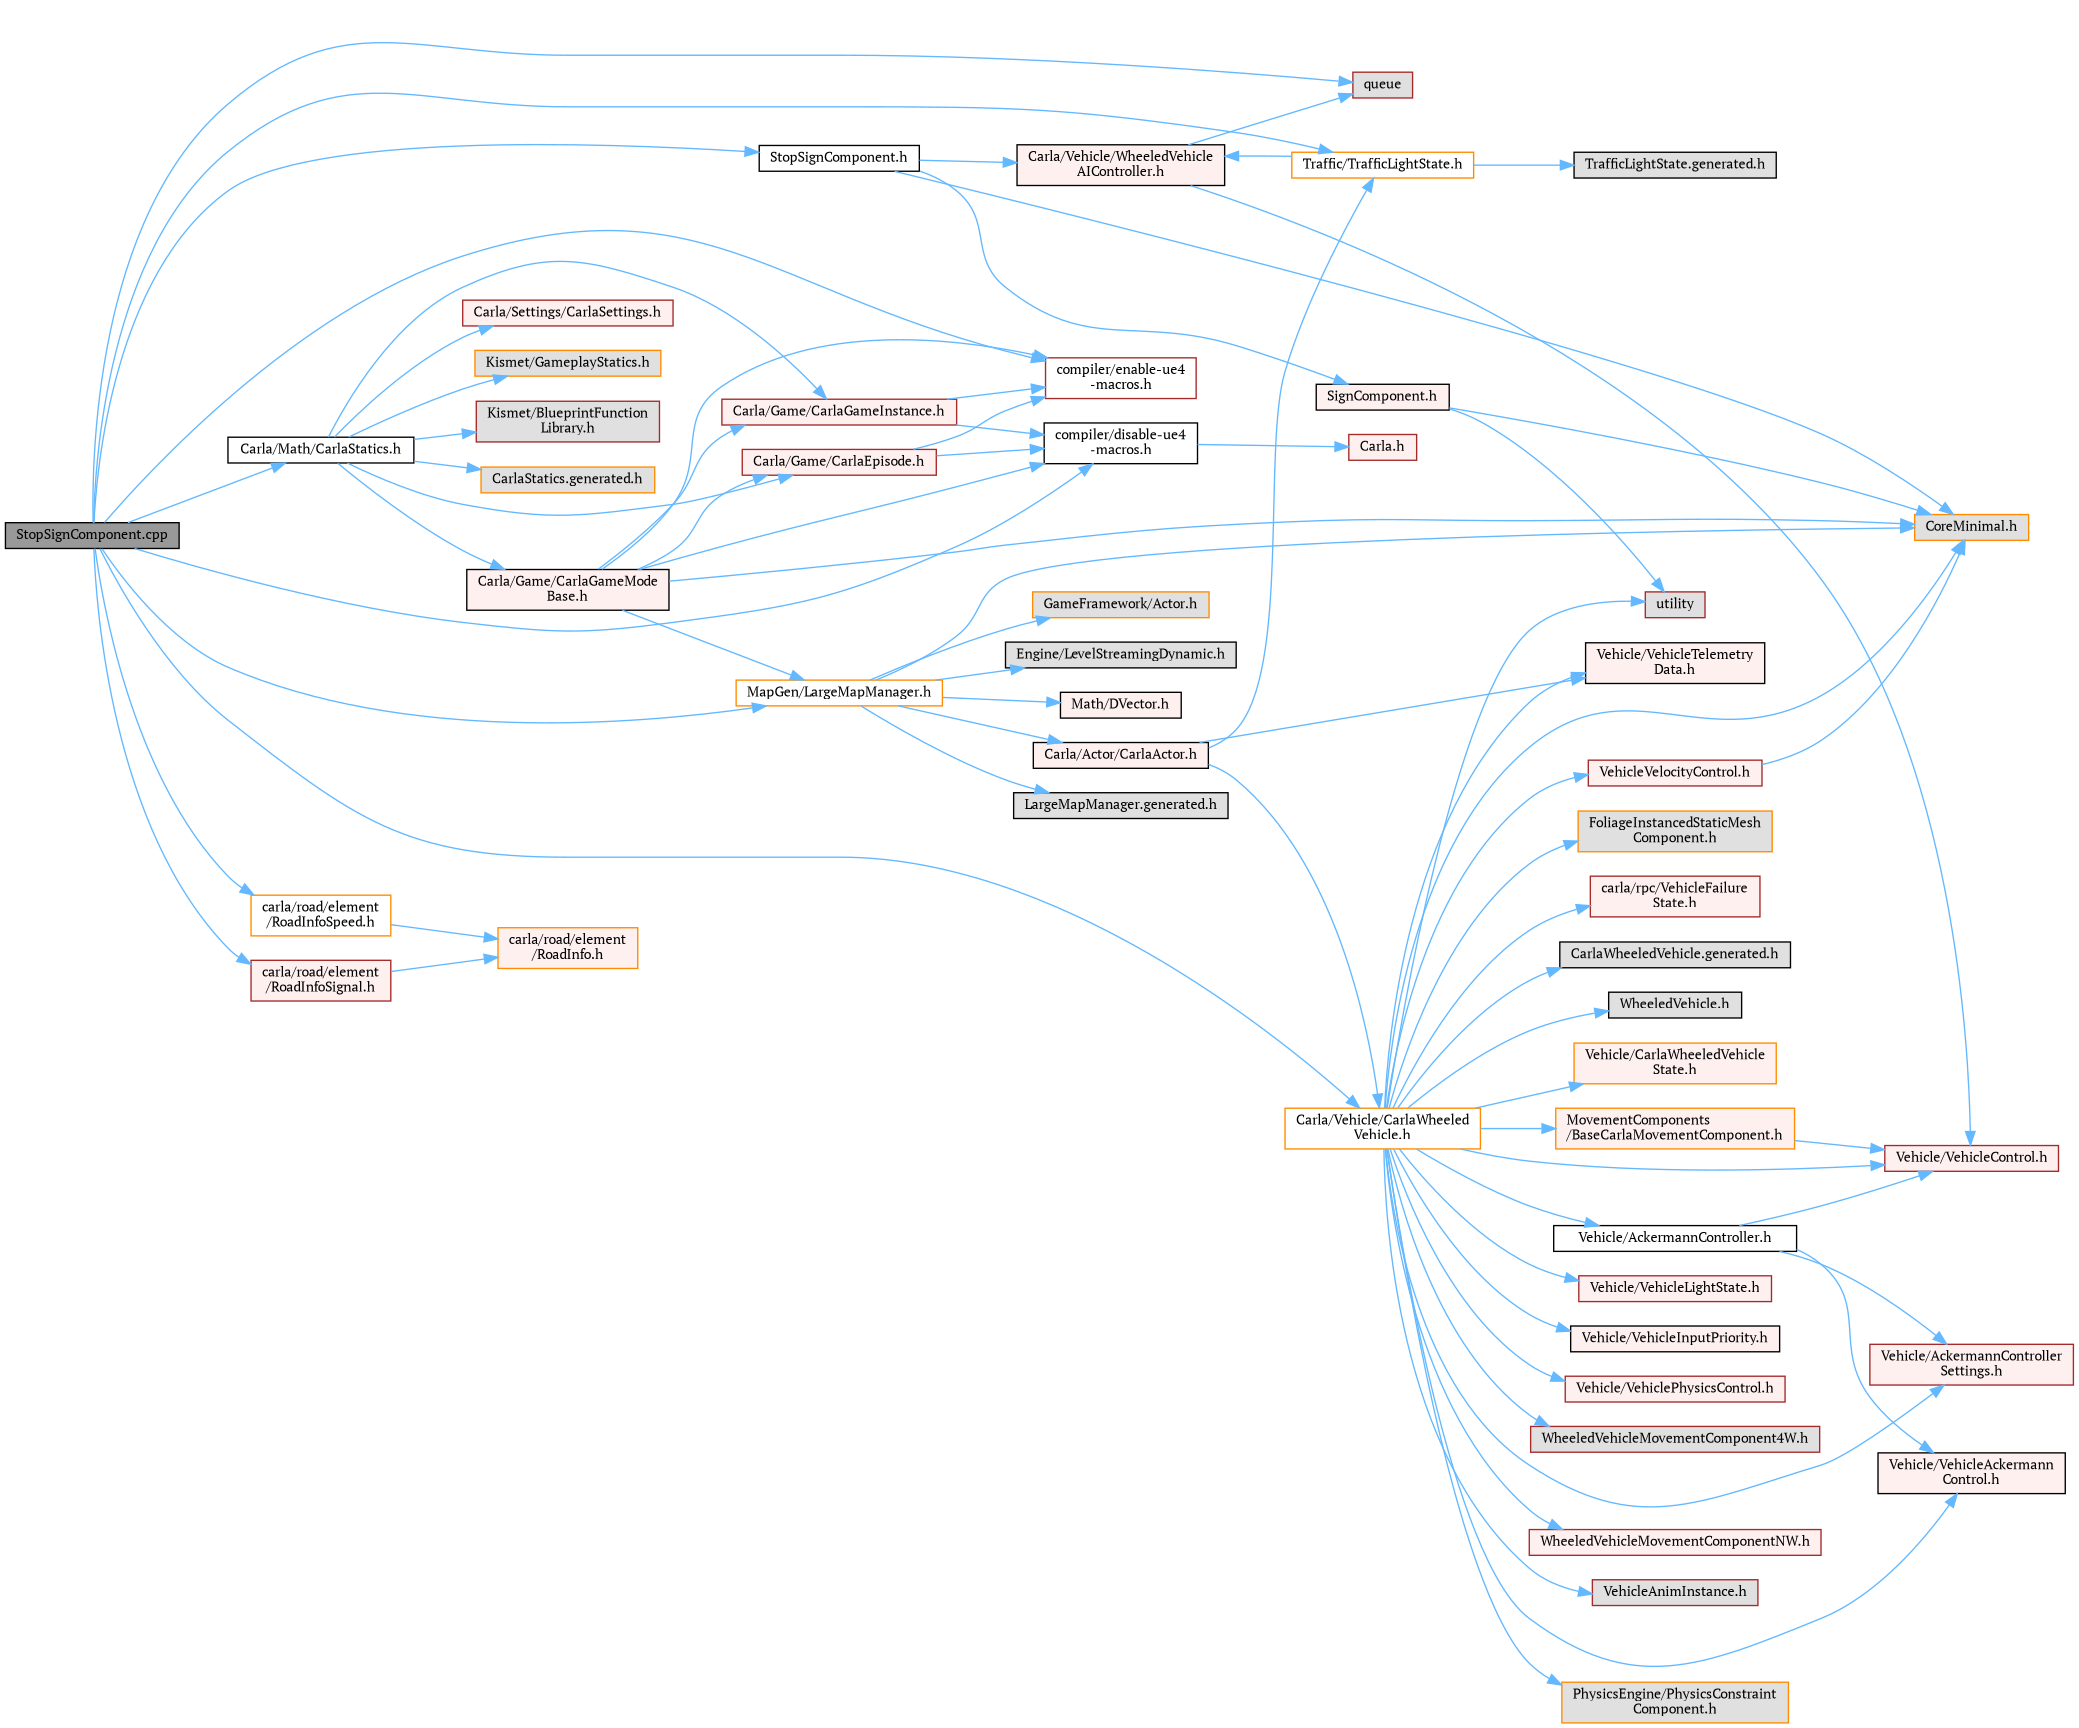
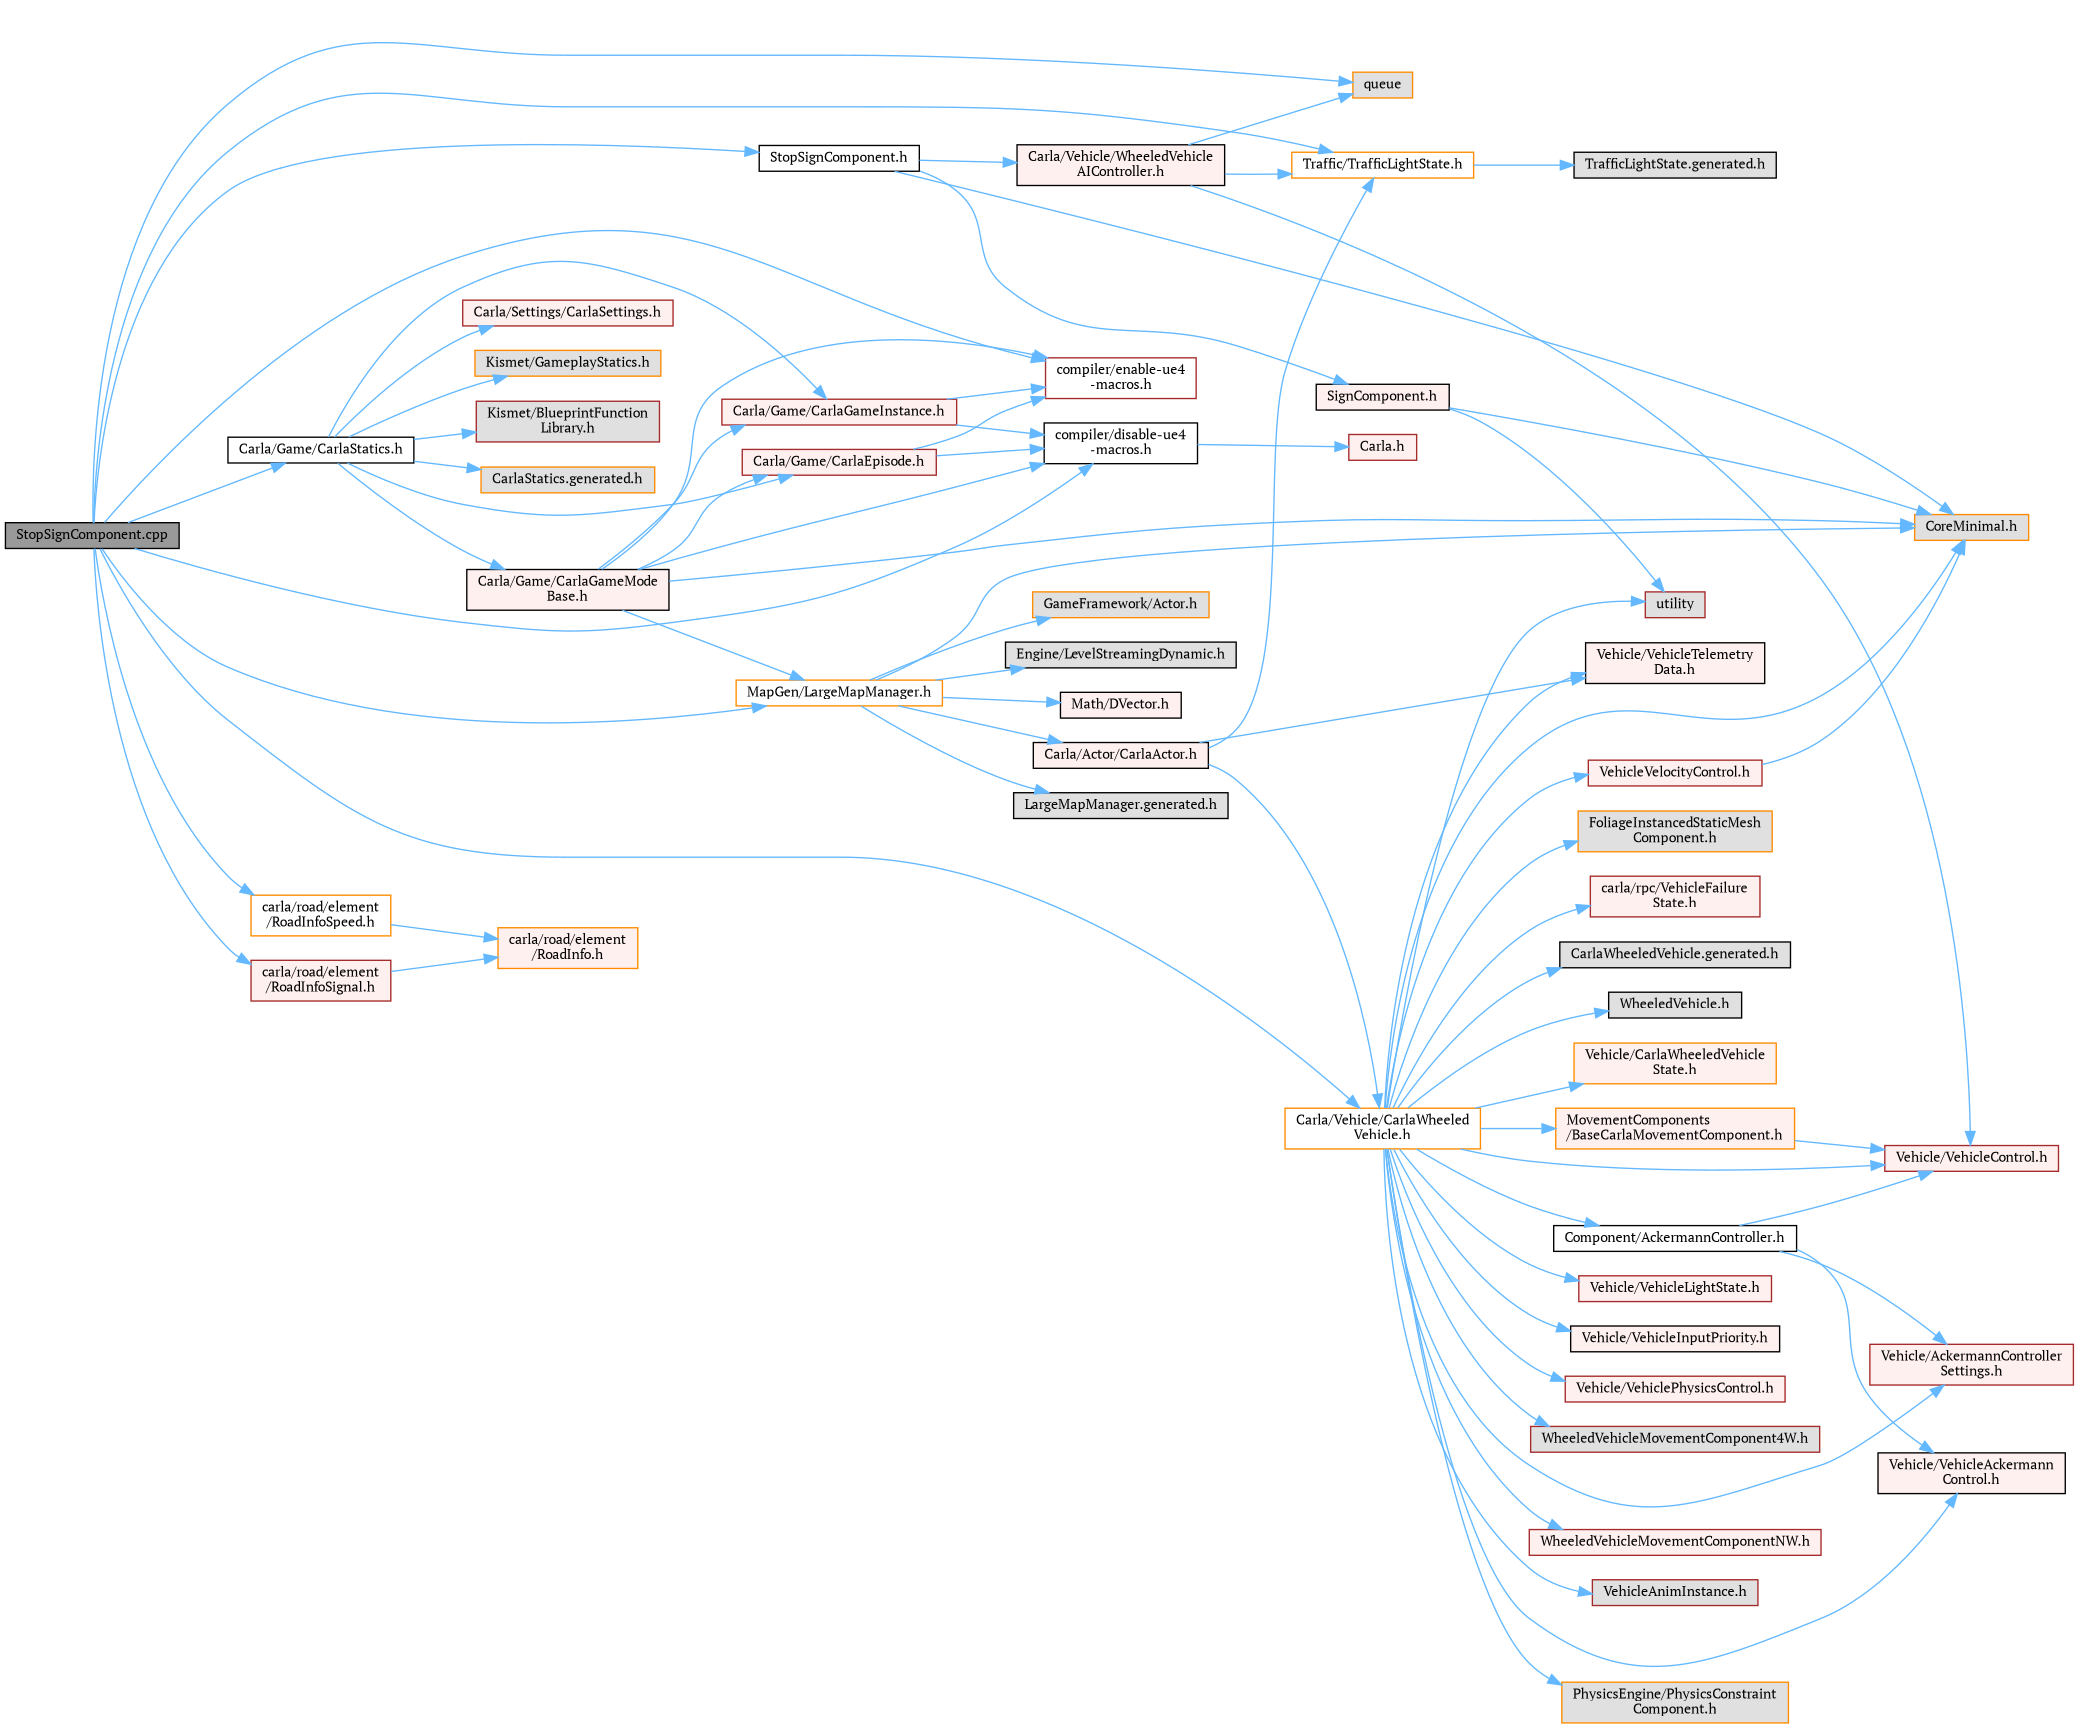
node "queue": color brown -> darkorange
edge "Traffic/TrafficLightState.h" -> "Carla/Vehicle/WheeledVehicle AIController.h": reversed
node "Carla/Math/CarlaStatics.h": label "Carla/Math/CarlaStatics.h" -> "Carla/Game/CarlaStatics.h"
node "Vehicle/AckermannController.h": label "Vehicle/AckermannController.h" -> "Component/AckermannController.h"
